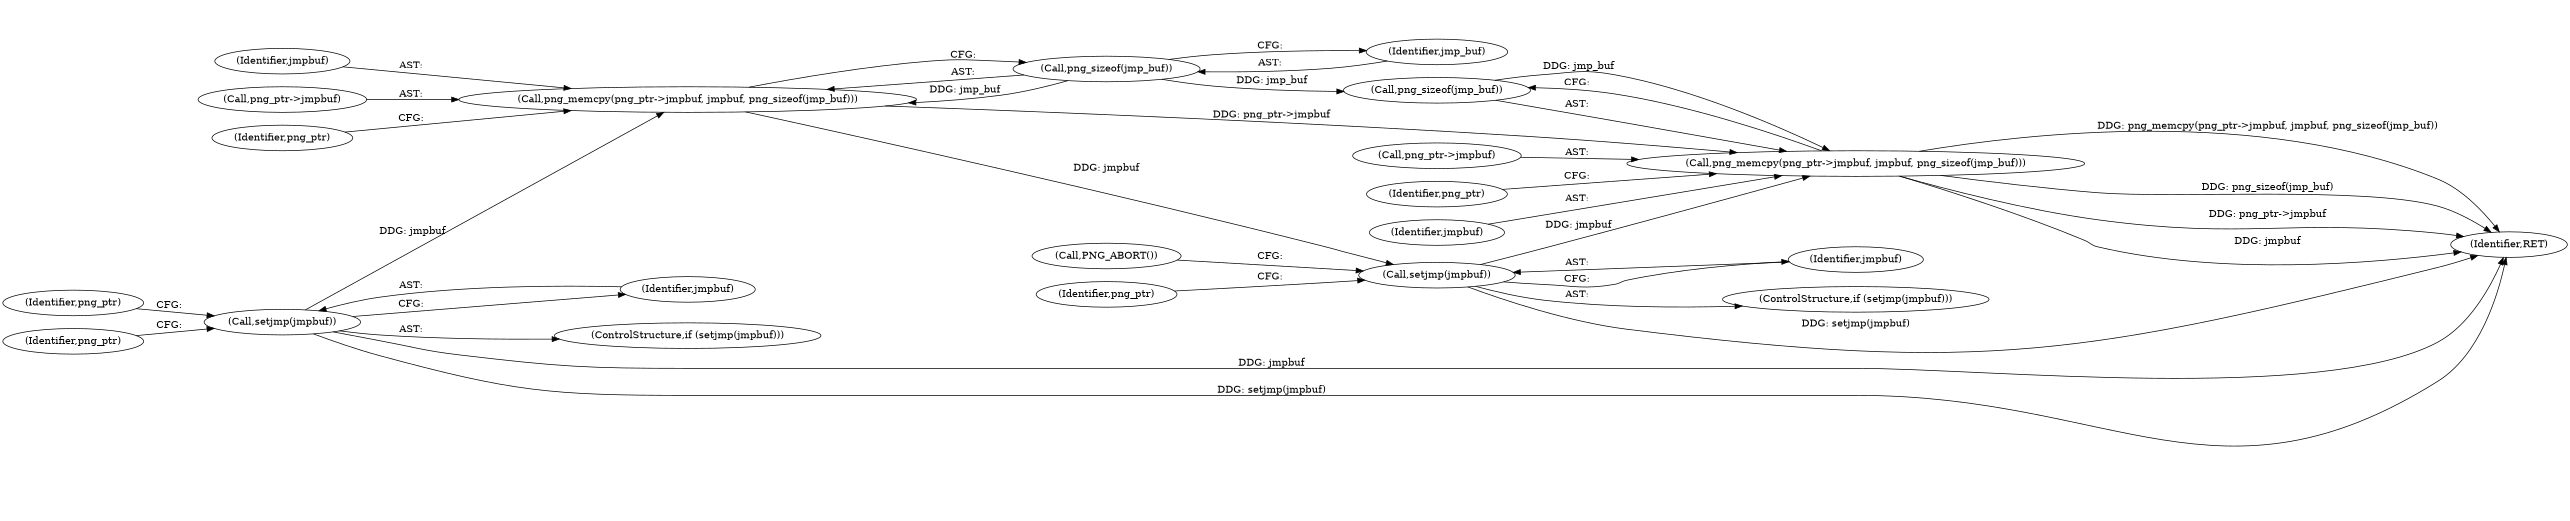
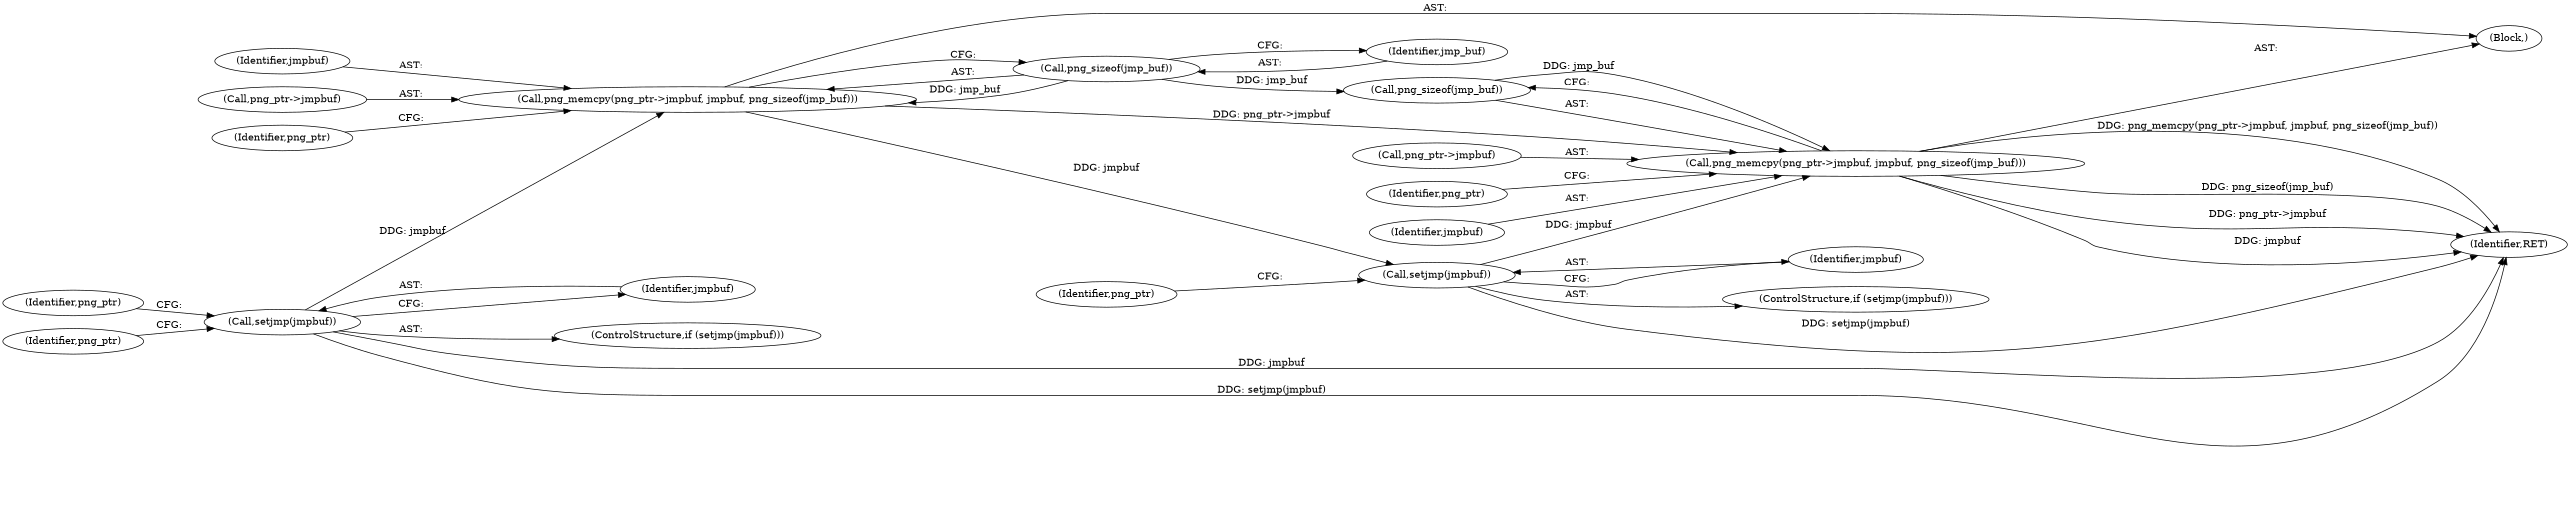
node "(Block,)": added
node "(Call,PNG_ABORT())": removed
